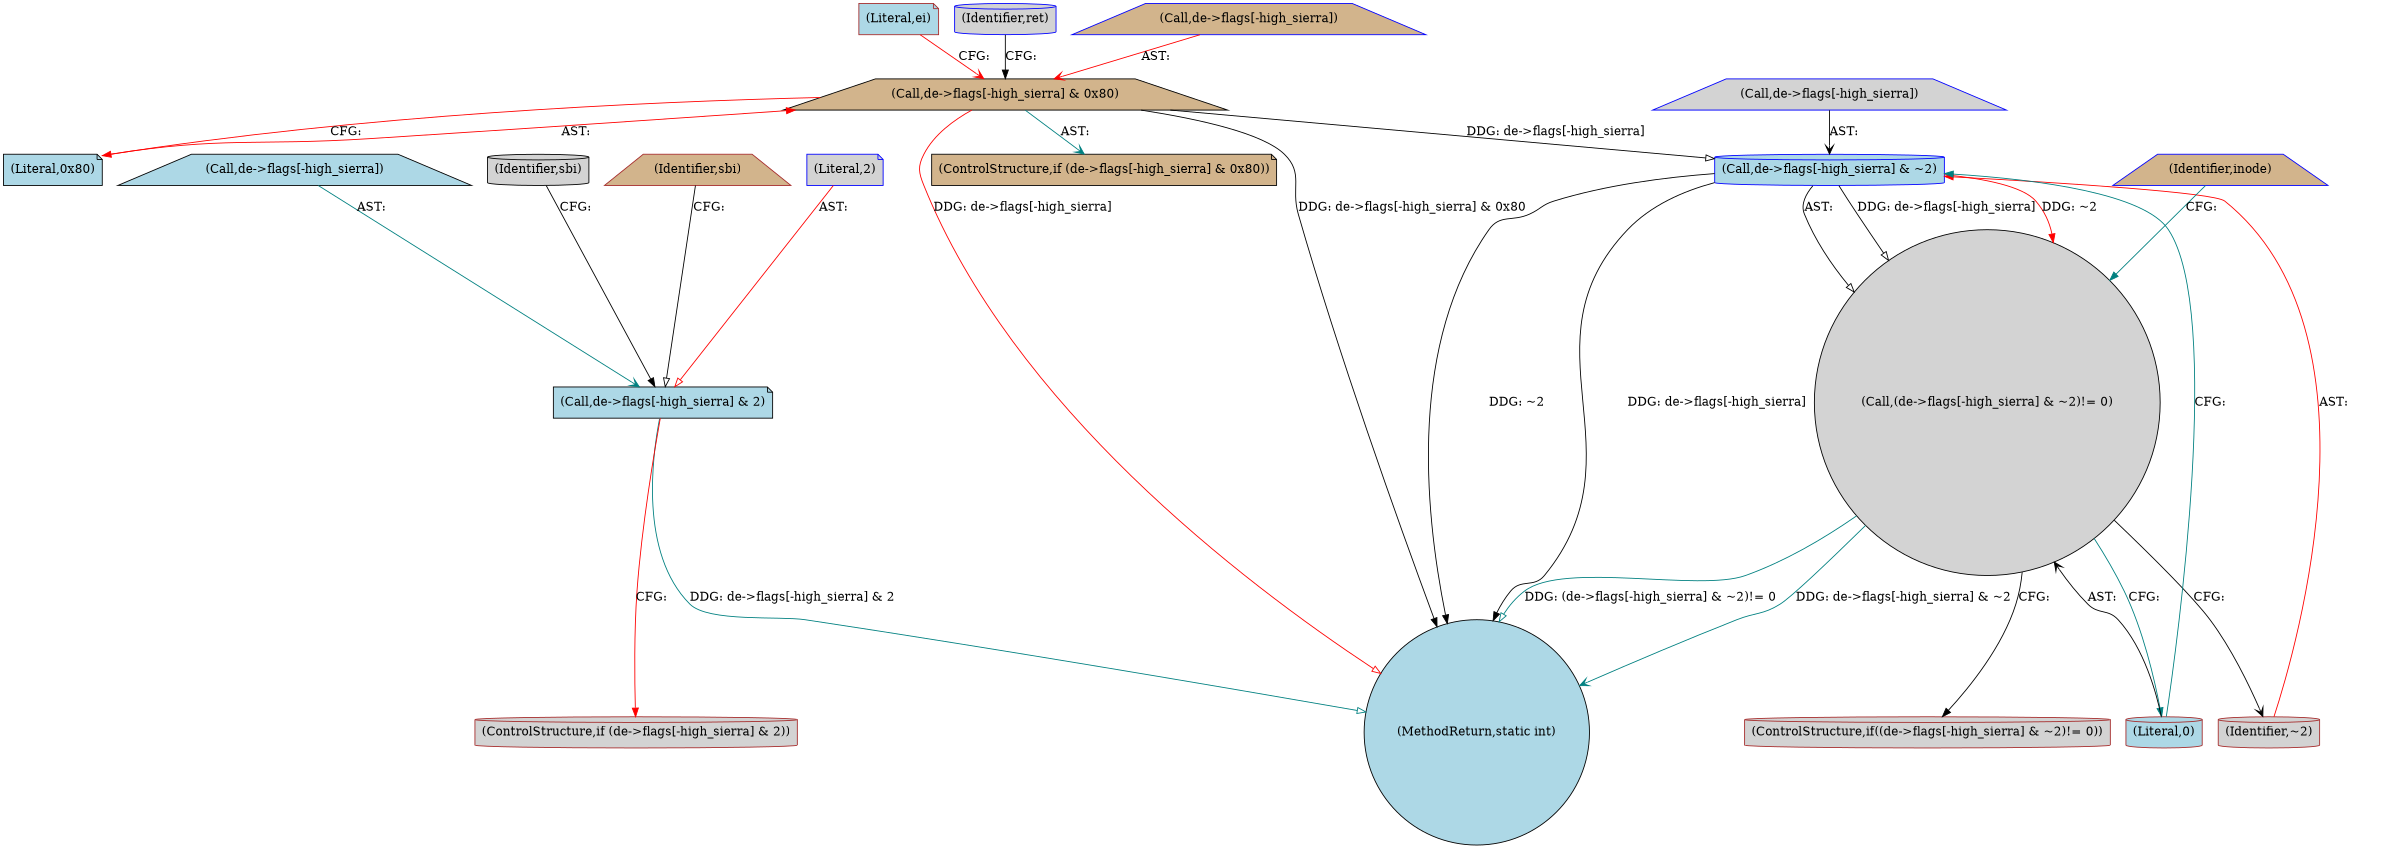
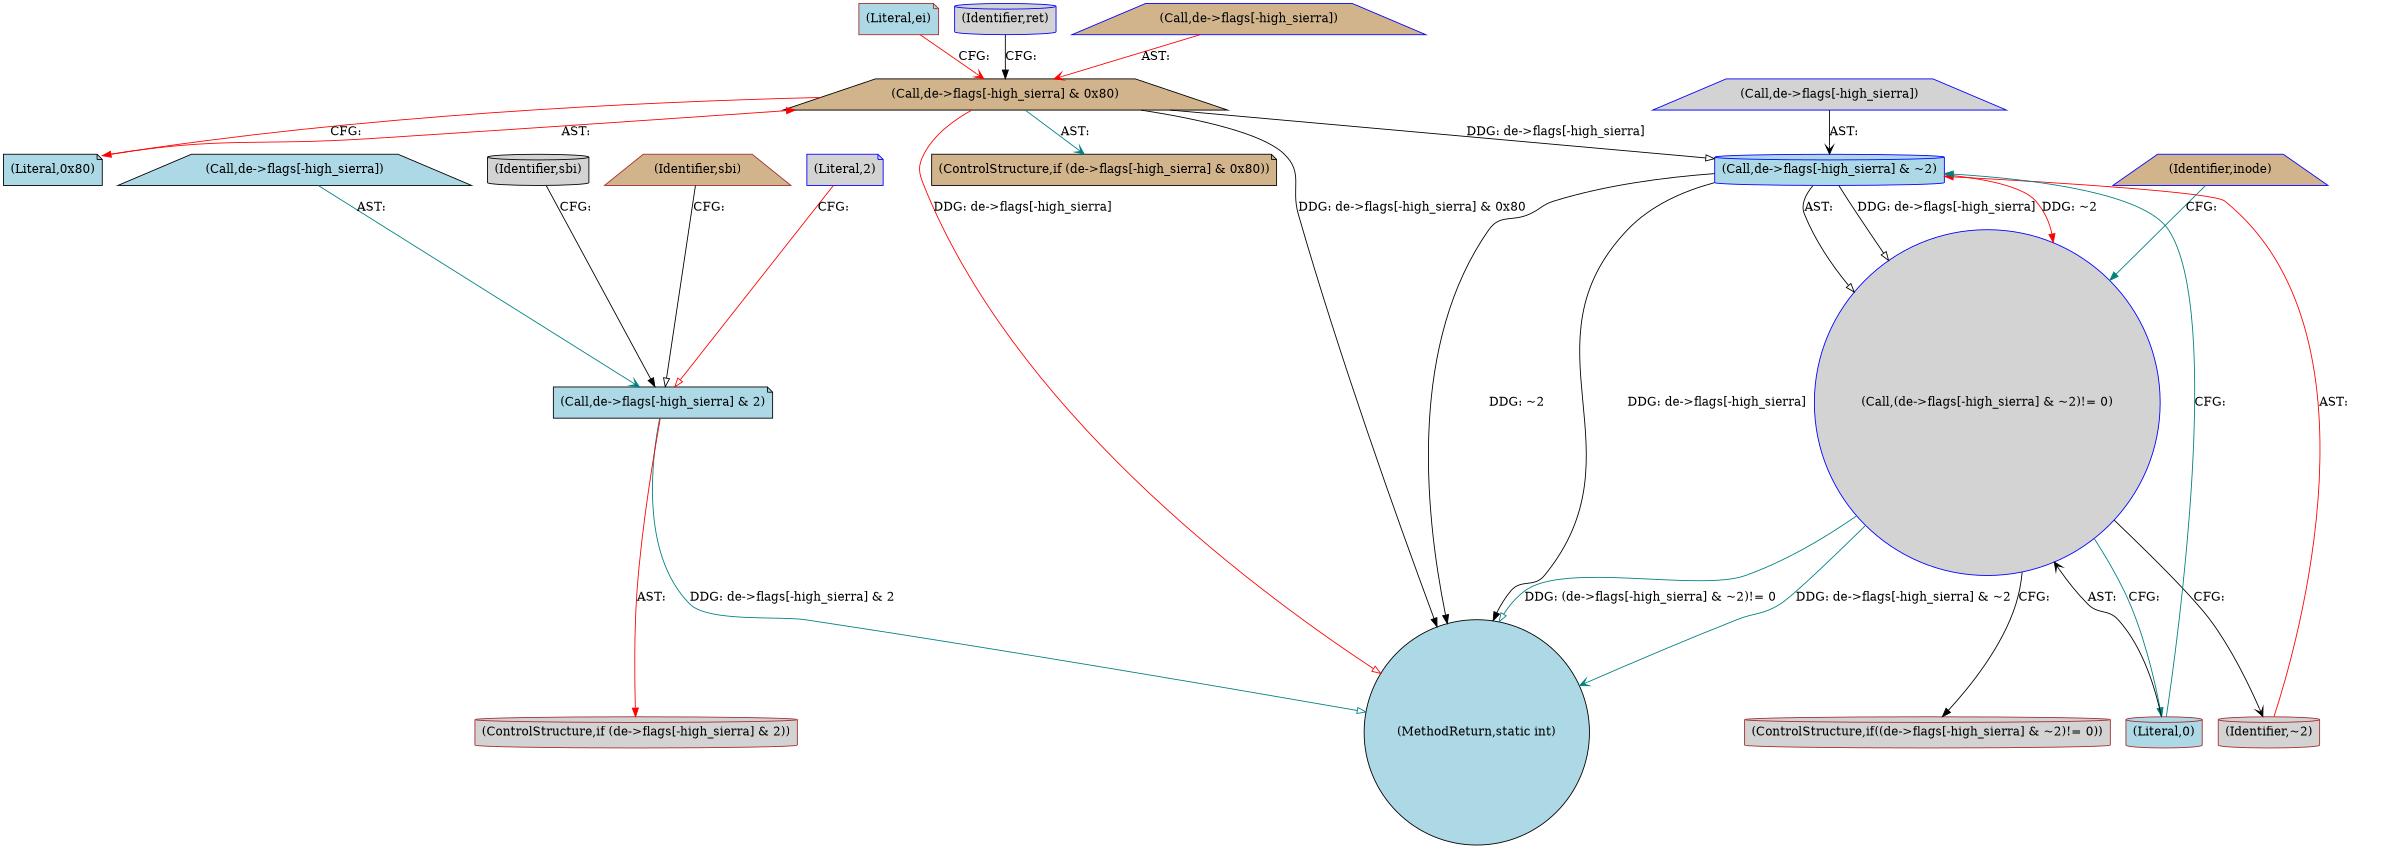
edge "(Literal,2)" -> "(Call,de->flags[-high_sierra] & 2)": label "AST: " -> "CFG: "
node "(Call,(de->flags[-high_sierra] & ~2)!= 0)": color black -> blue
edge "(Call,de->flags[-high_sierra] & 2)" -> "(ControlStructure,if (de->flags[-high_sierra] & 2))": label "CFG: " -> "AST: "
